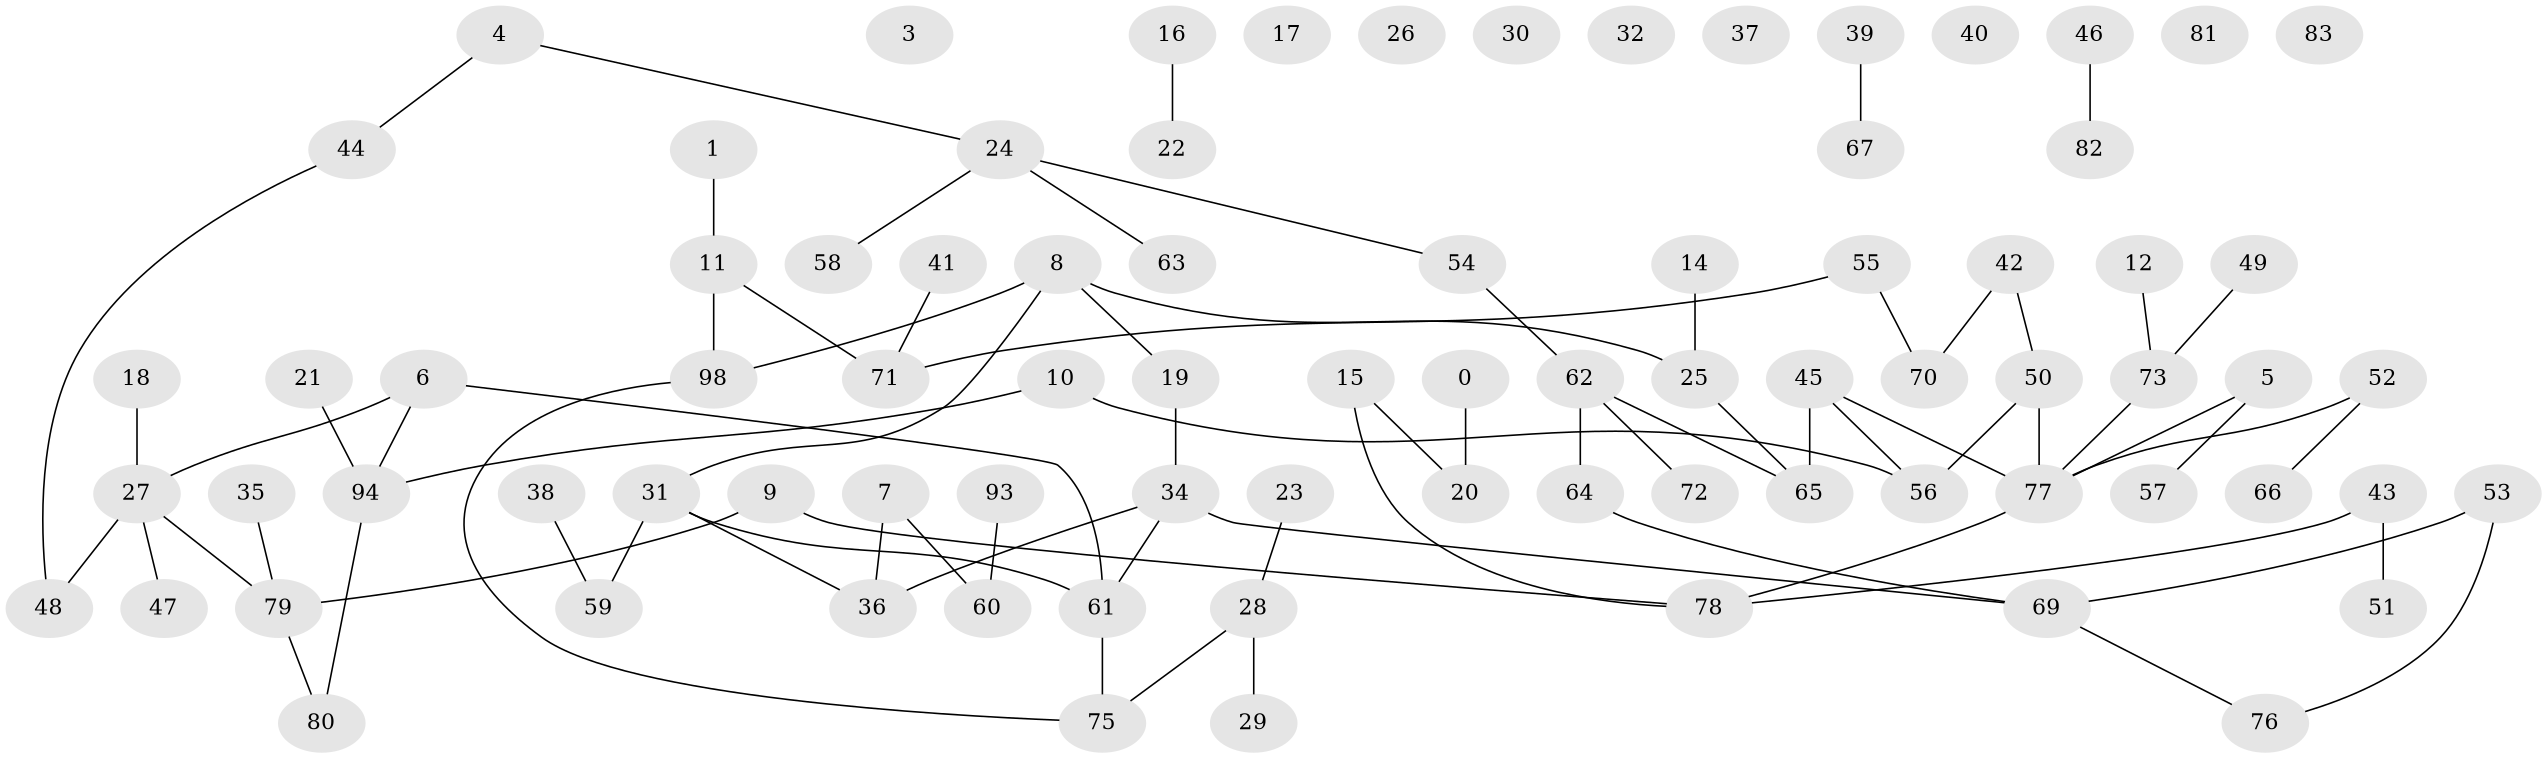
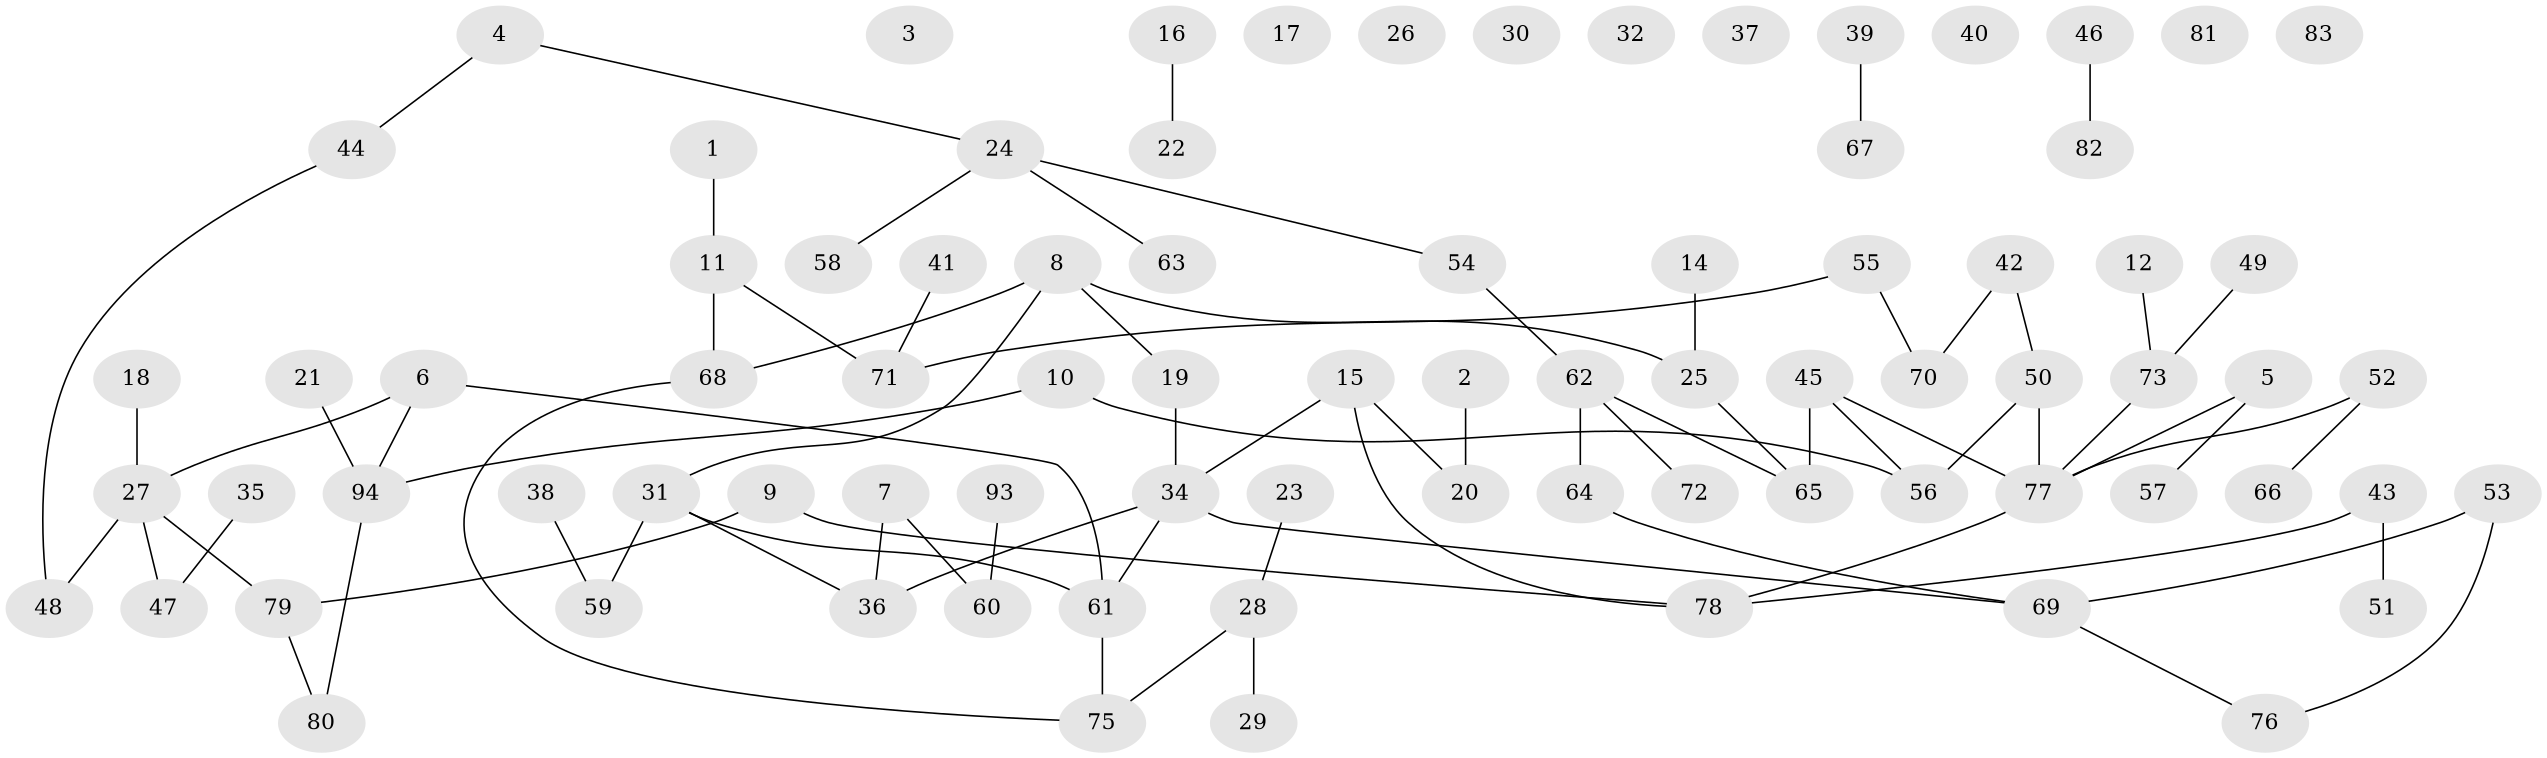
node "98": label "98" -> "68"
node "0": label "0" -> "2"
edge "15" -- "34": added
edge "35" -- "79": now "35" -- "47"
